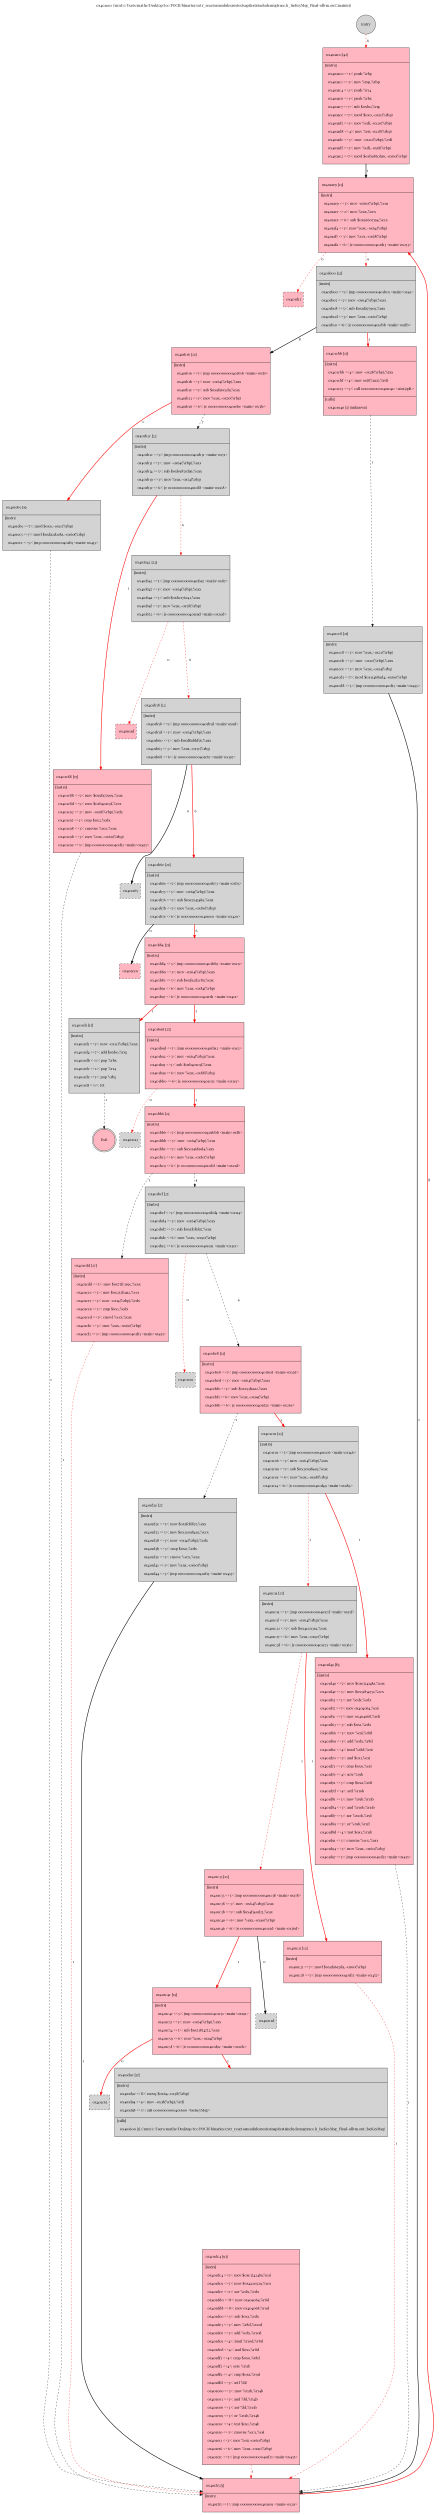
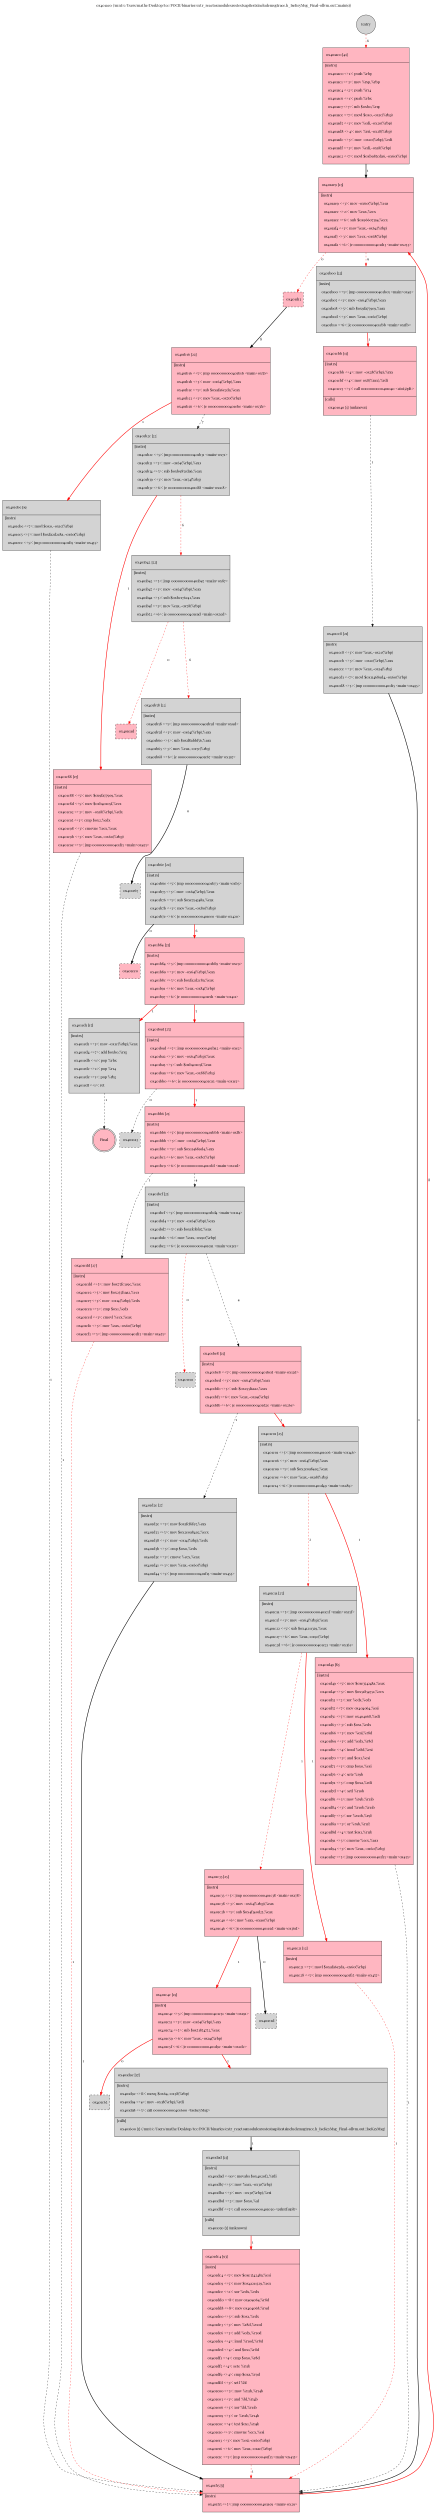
edge "0x401b00 [22]" -> "0x401b16 [22]": now "0x401d13" -> "0x401b16 [22]"
edge "0x401b58 [22]" -> "0x401b6e [22]": removed, label "6"
edge "0x401b9d [25]" -> "0x401ca3": color red -> black
node "Exit": label "Exit" -> "Final"
node "0x401dad [23]": added
